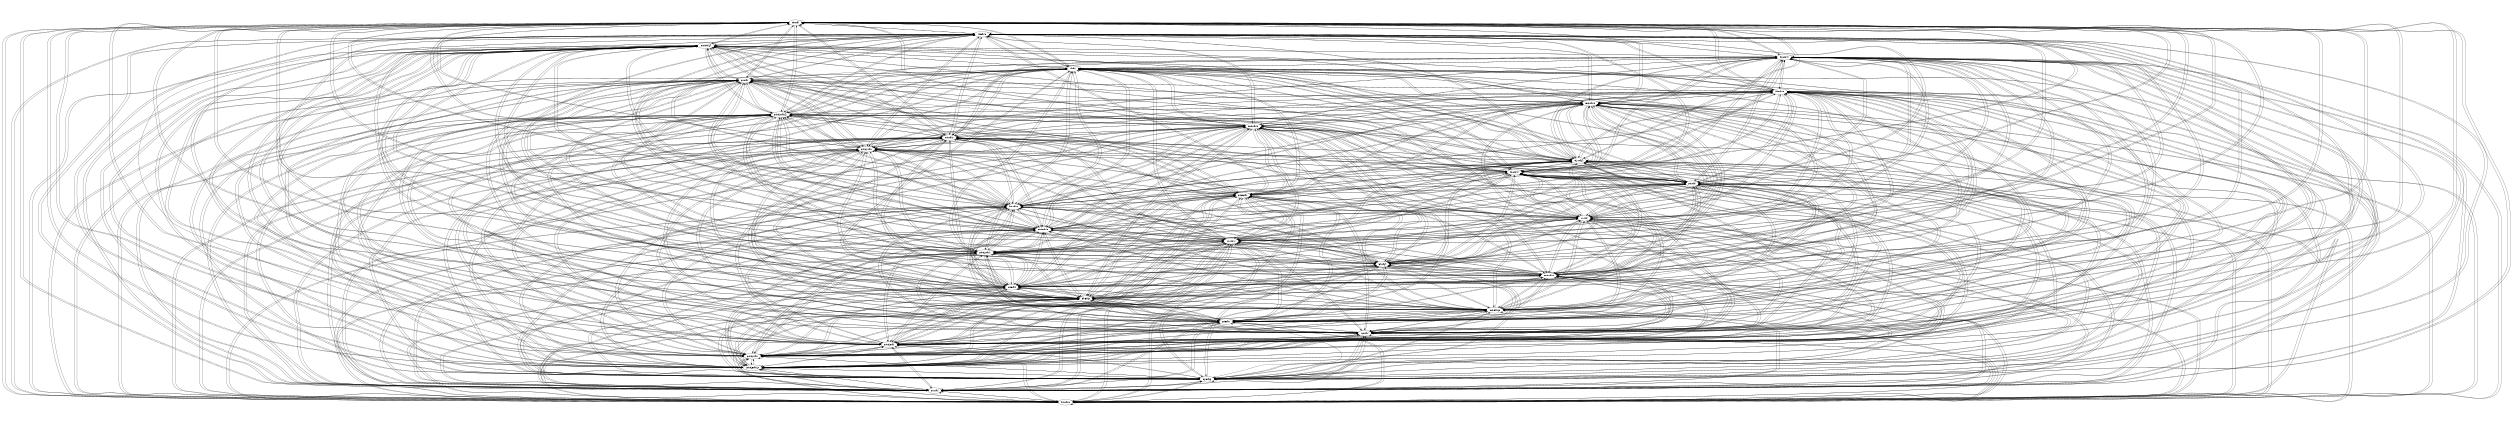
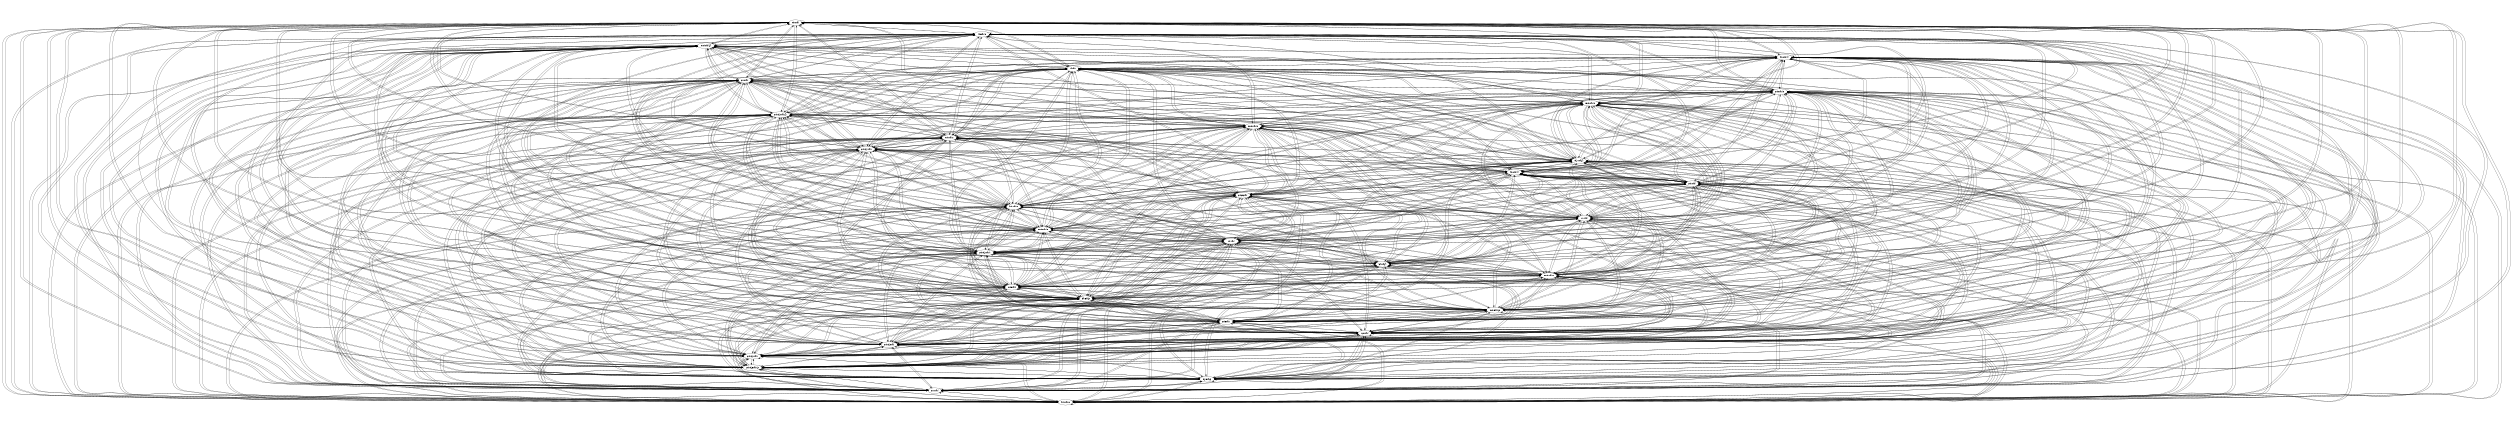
edge "prs.3-fini" -> "fut.4-finirɔ̃": added
node "fut.3-finira": label "fut.3-finira" -> "pst.3-finira"
node "pst.1-finirɔ": label "pst.1-finirɔ" -> "pst.1-fini"
edge "sbjv.5-finje" -> "pst.5-finir": added
